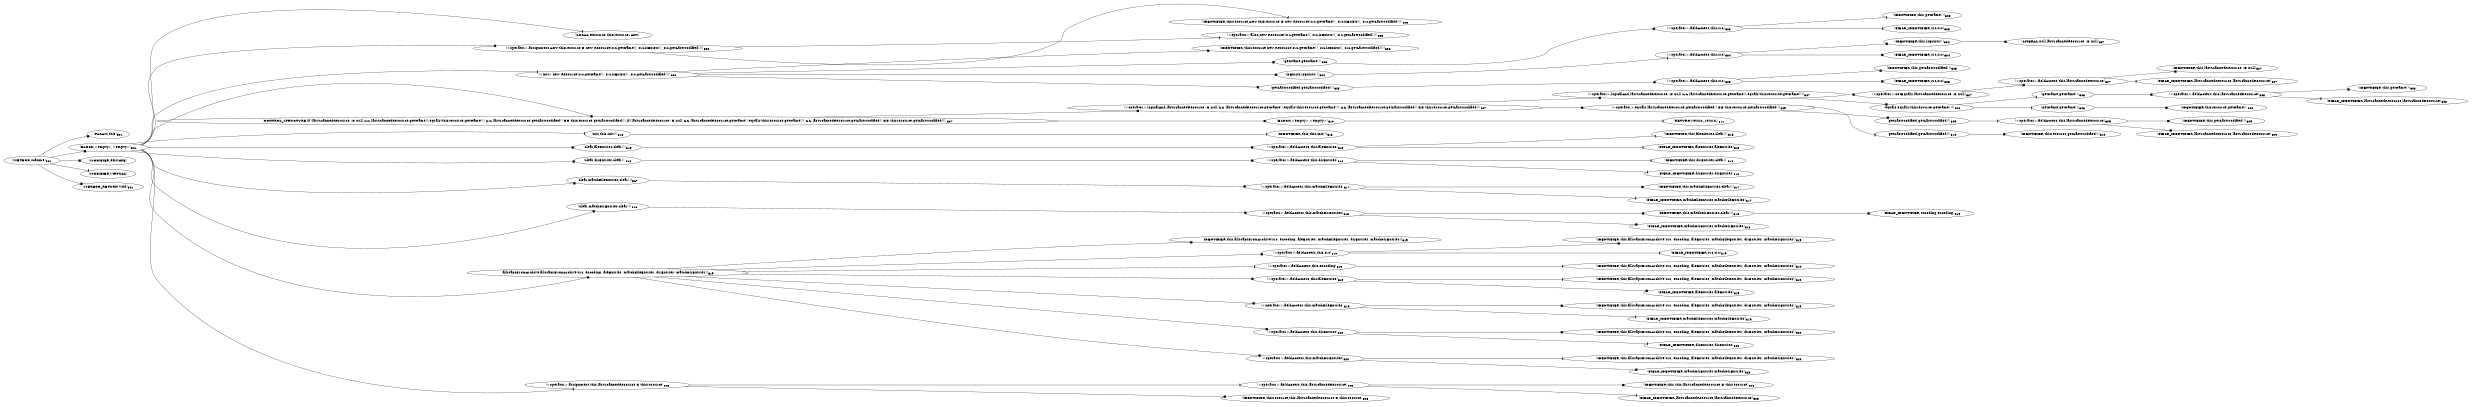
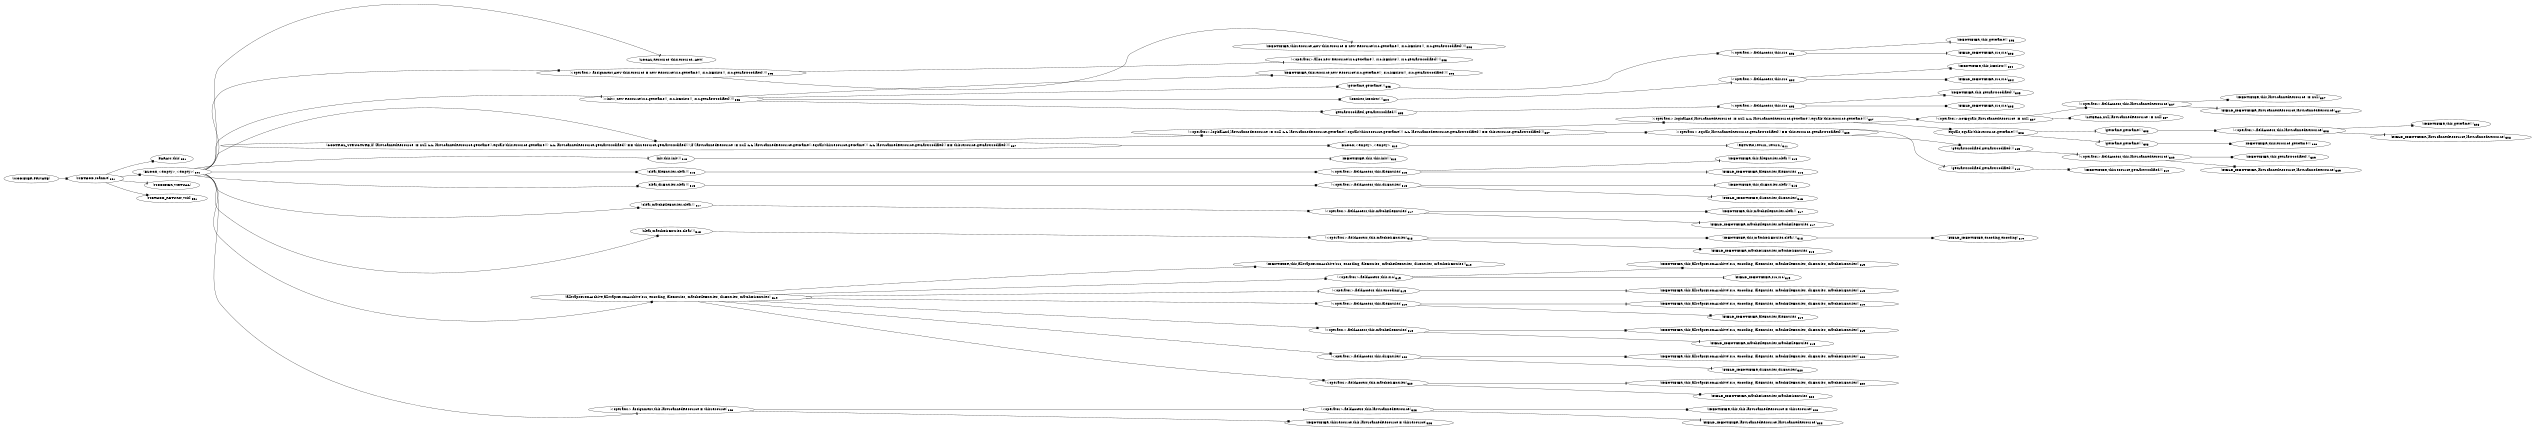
edge "(IDENTIFIER,this,isExists())" -> "(LITERAL,null,lastScannedResource != null)": now "(<operator>.notEquals,lastScannedResource != null)" -> "(LITERAL,null,lastScannedResource != null)"
edge "(METHOD,scanme)" -> "(MODIFIER,PRIVATE)": reversed
node "(clear,matchFileEntries.clear())": text "367" -> "317"
node "(IDENTIFIER,this,matchFileEntries.clear())": text "317" -> "917"
